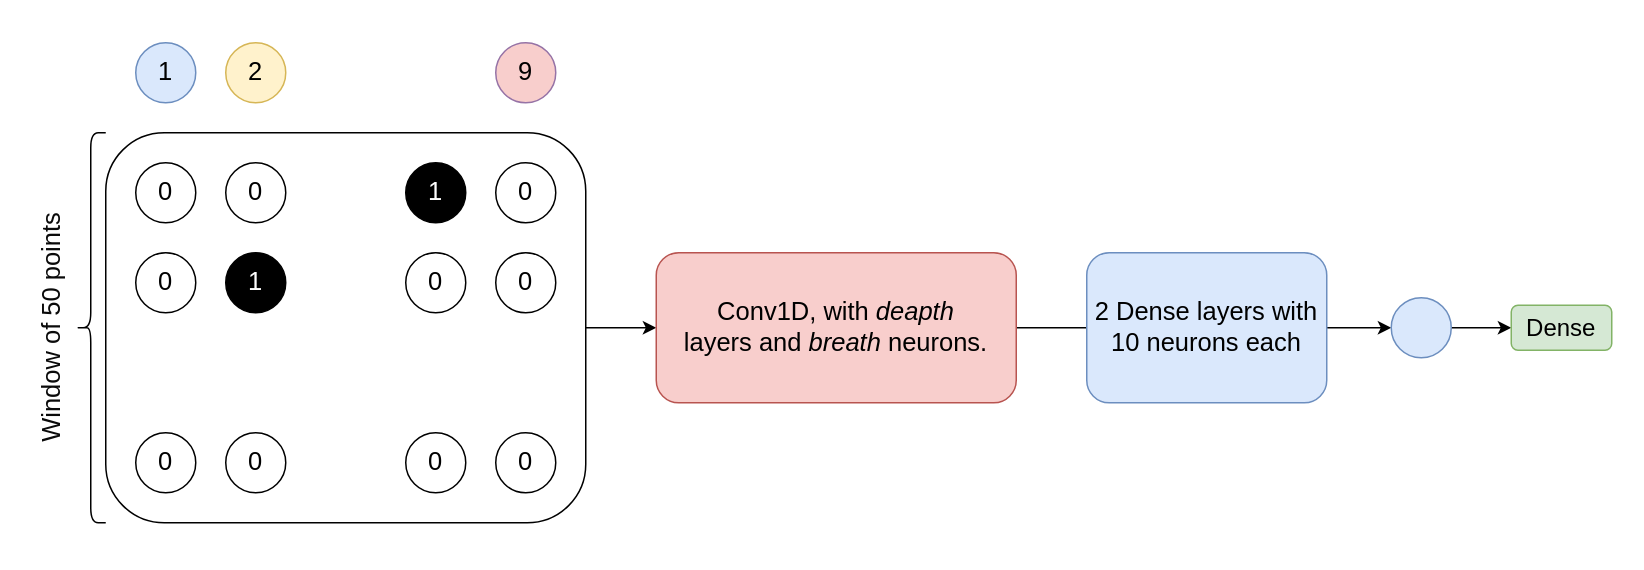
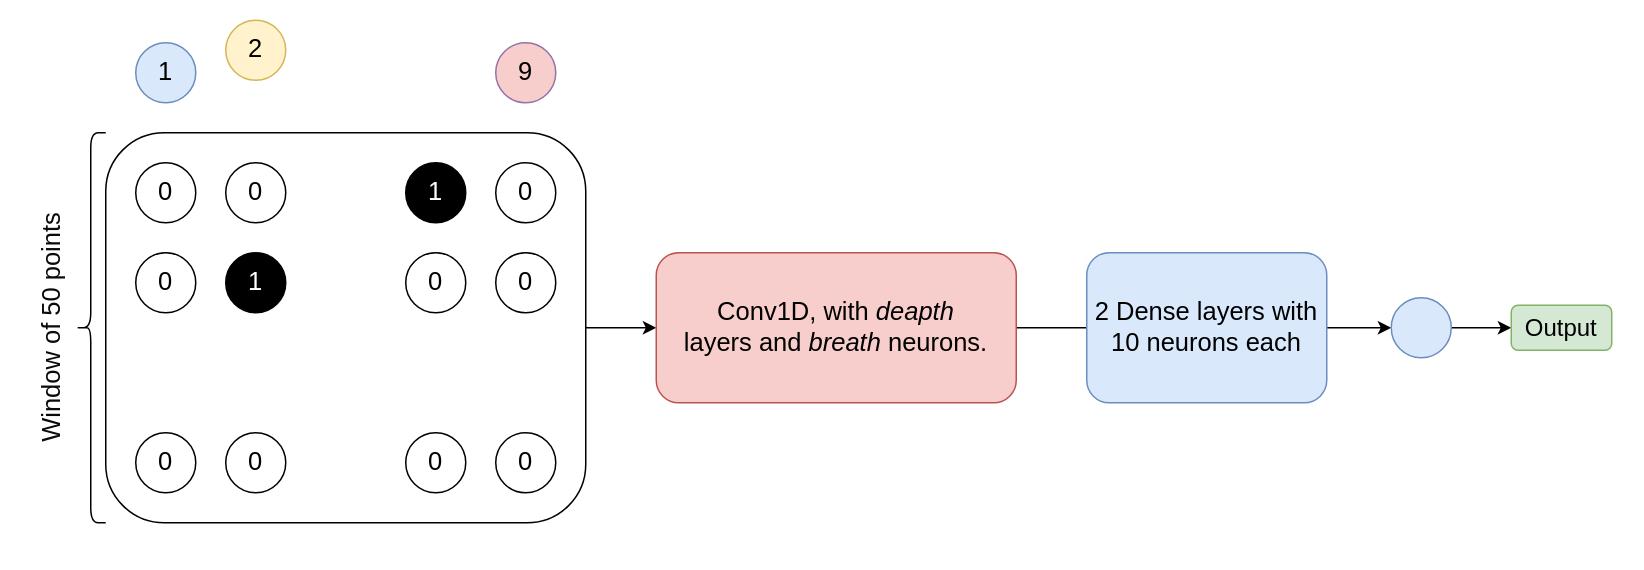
node "2": moved (256, 73) -> (256, 50)
node "Dense": label "Dense" -> "Output"
